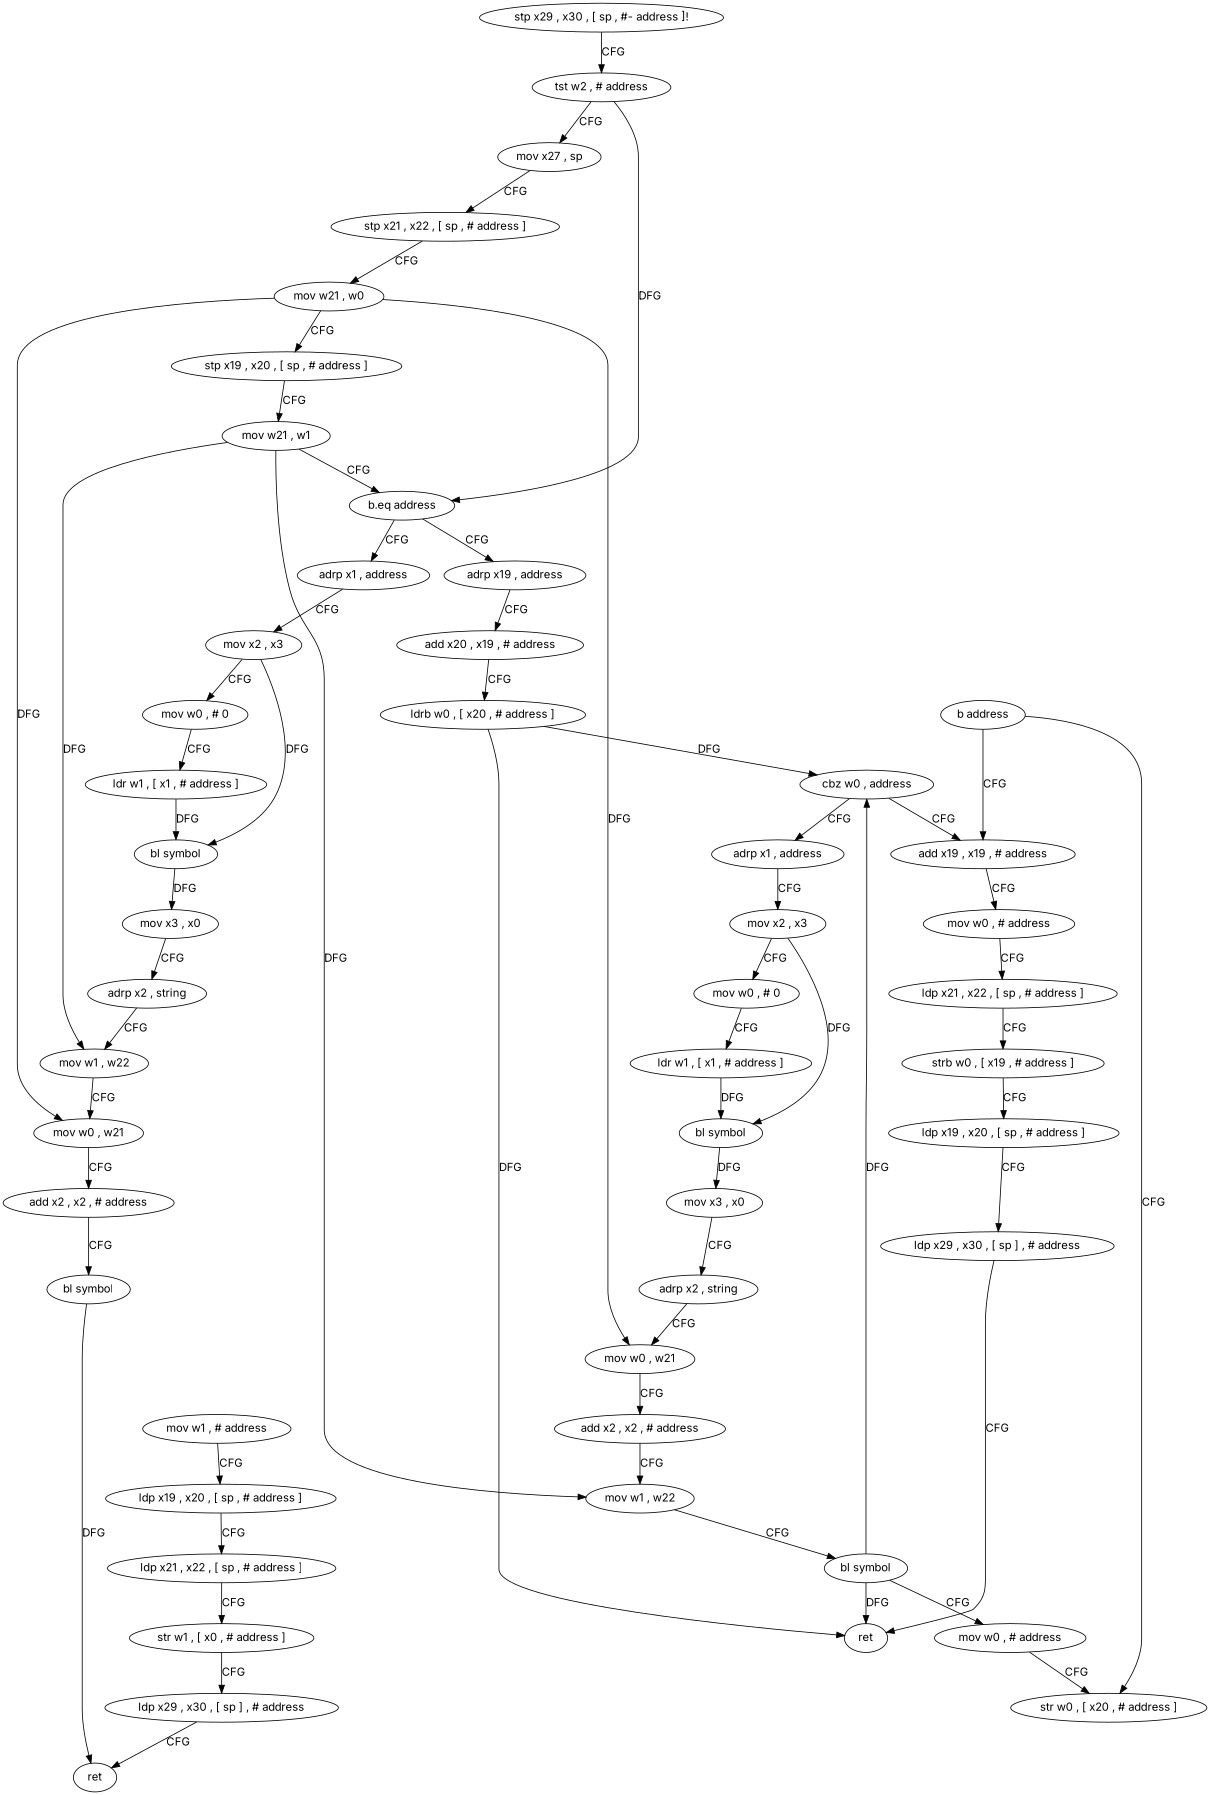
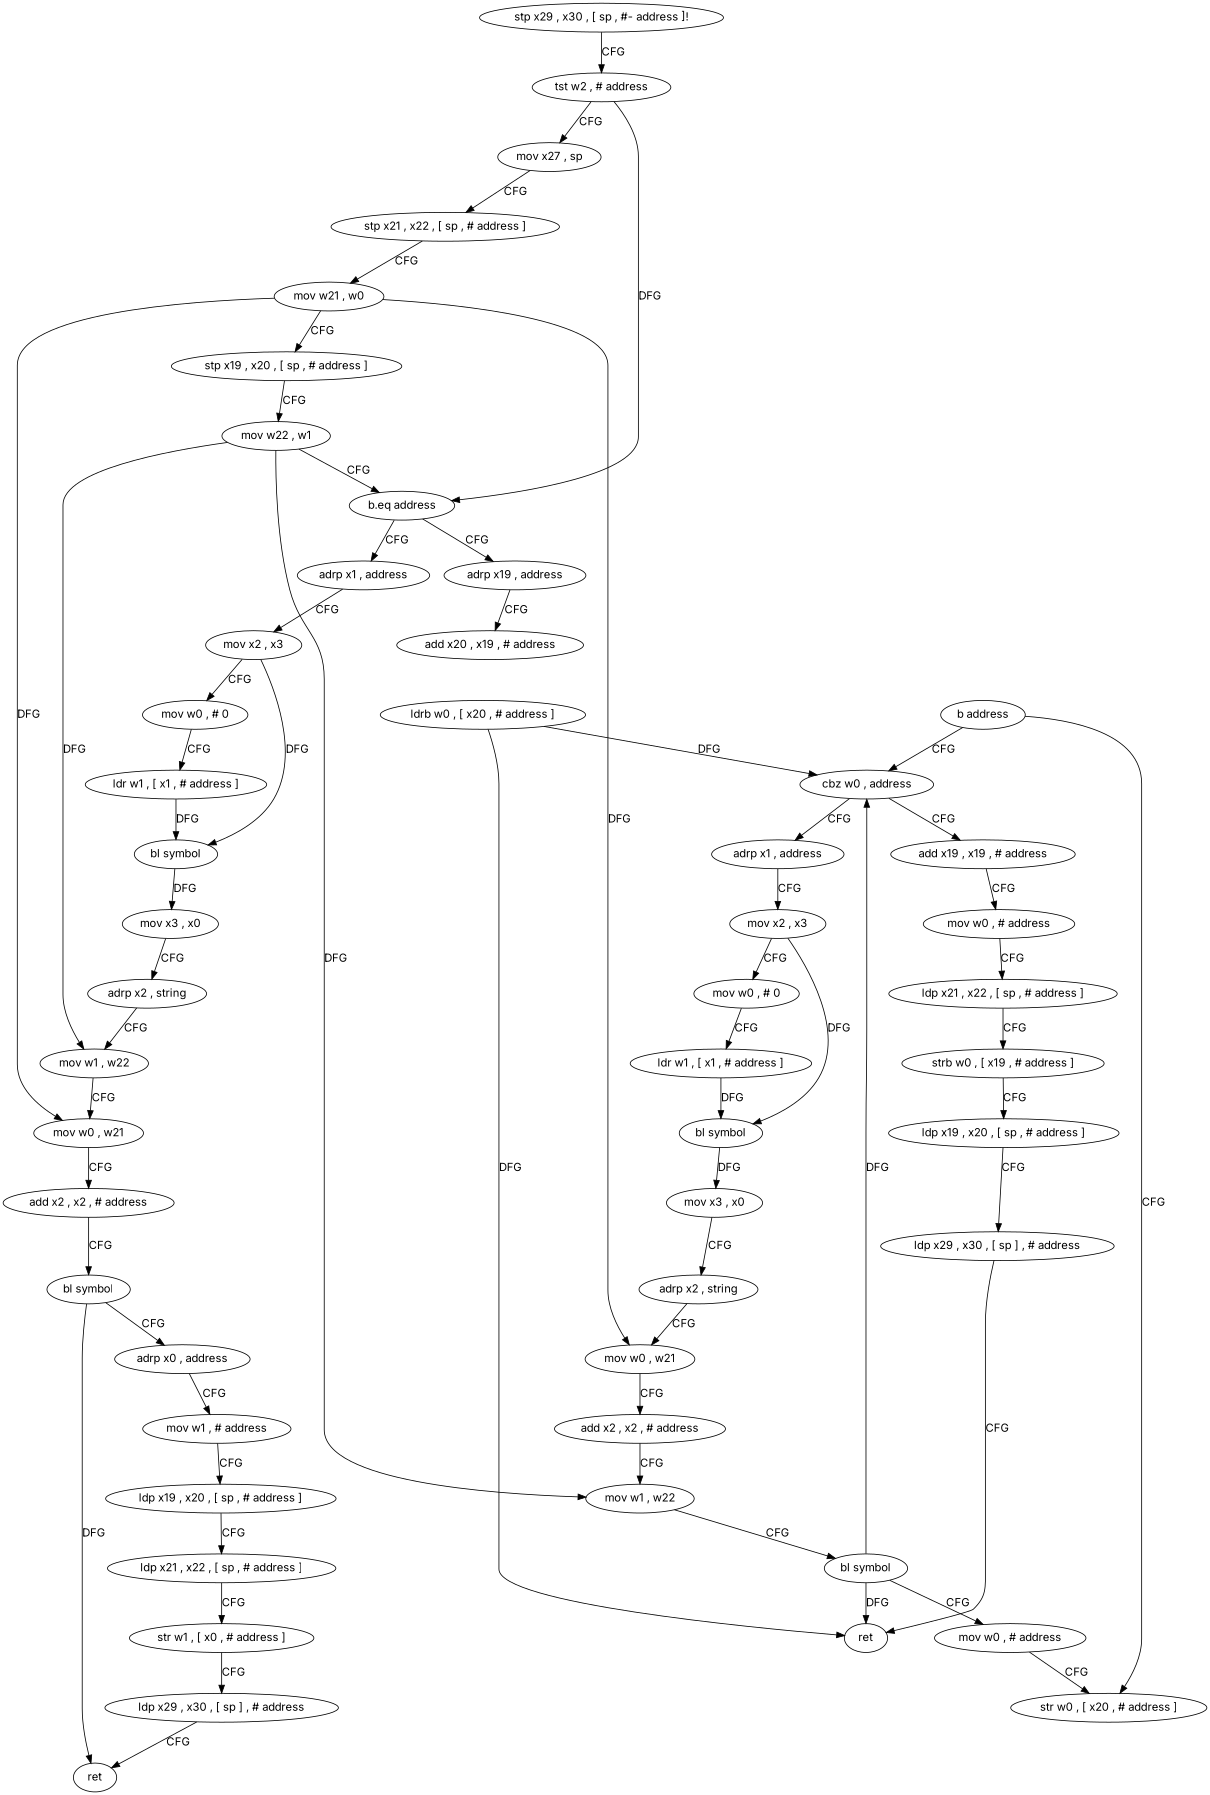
node "mov w21 , w1": label "mov w21 , w1" -> "mov w22 , w1"
edge "add x20 , x19 , # address" -> "ldrb w0 , [ x20 , # address ]": removed, label "CFG"
edge "b address" -> "add x19 , x19 , # address": now "b address" -> "cbz w0 , address"
node "adrp x0 , address": added
